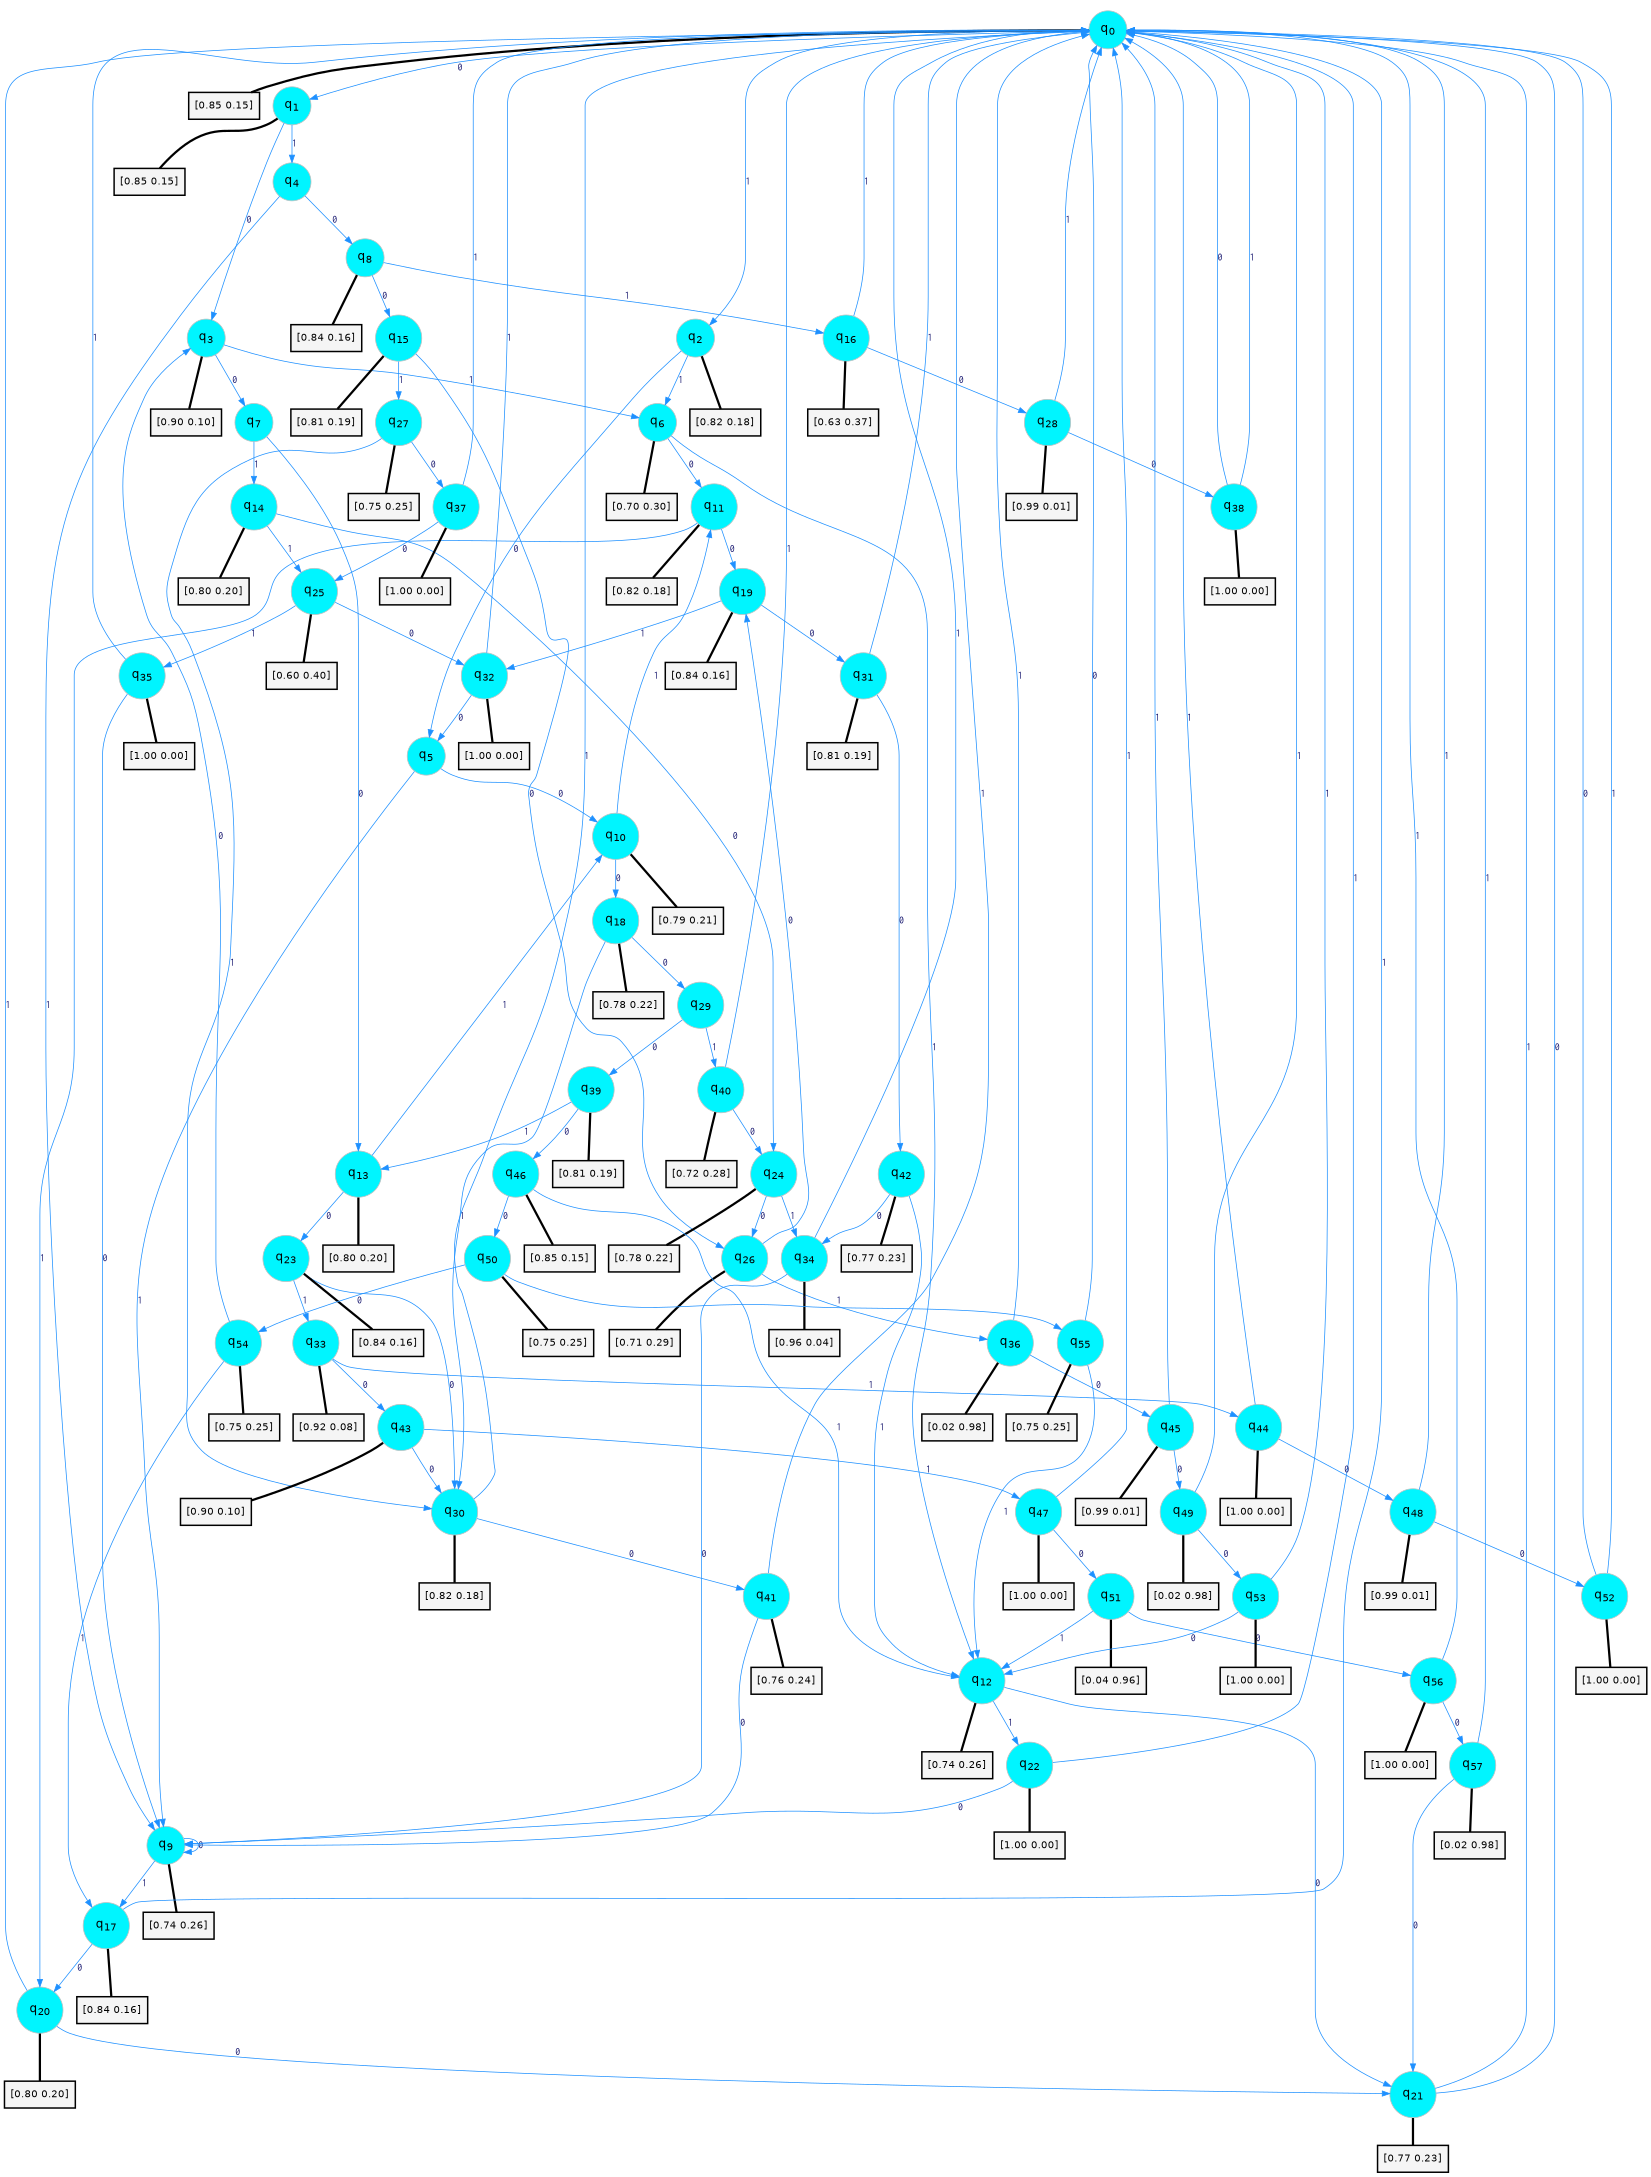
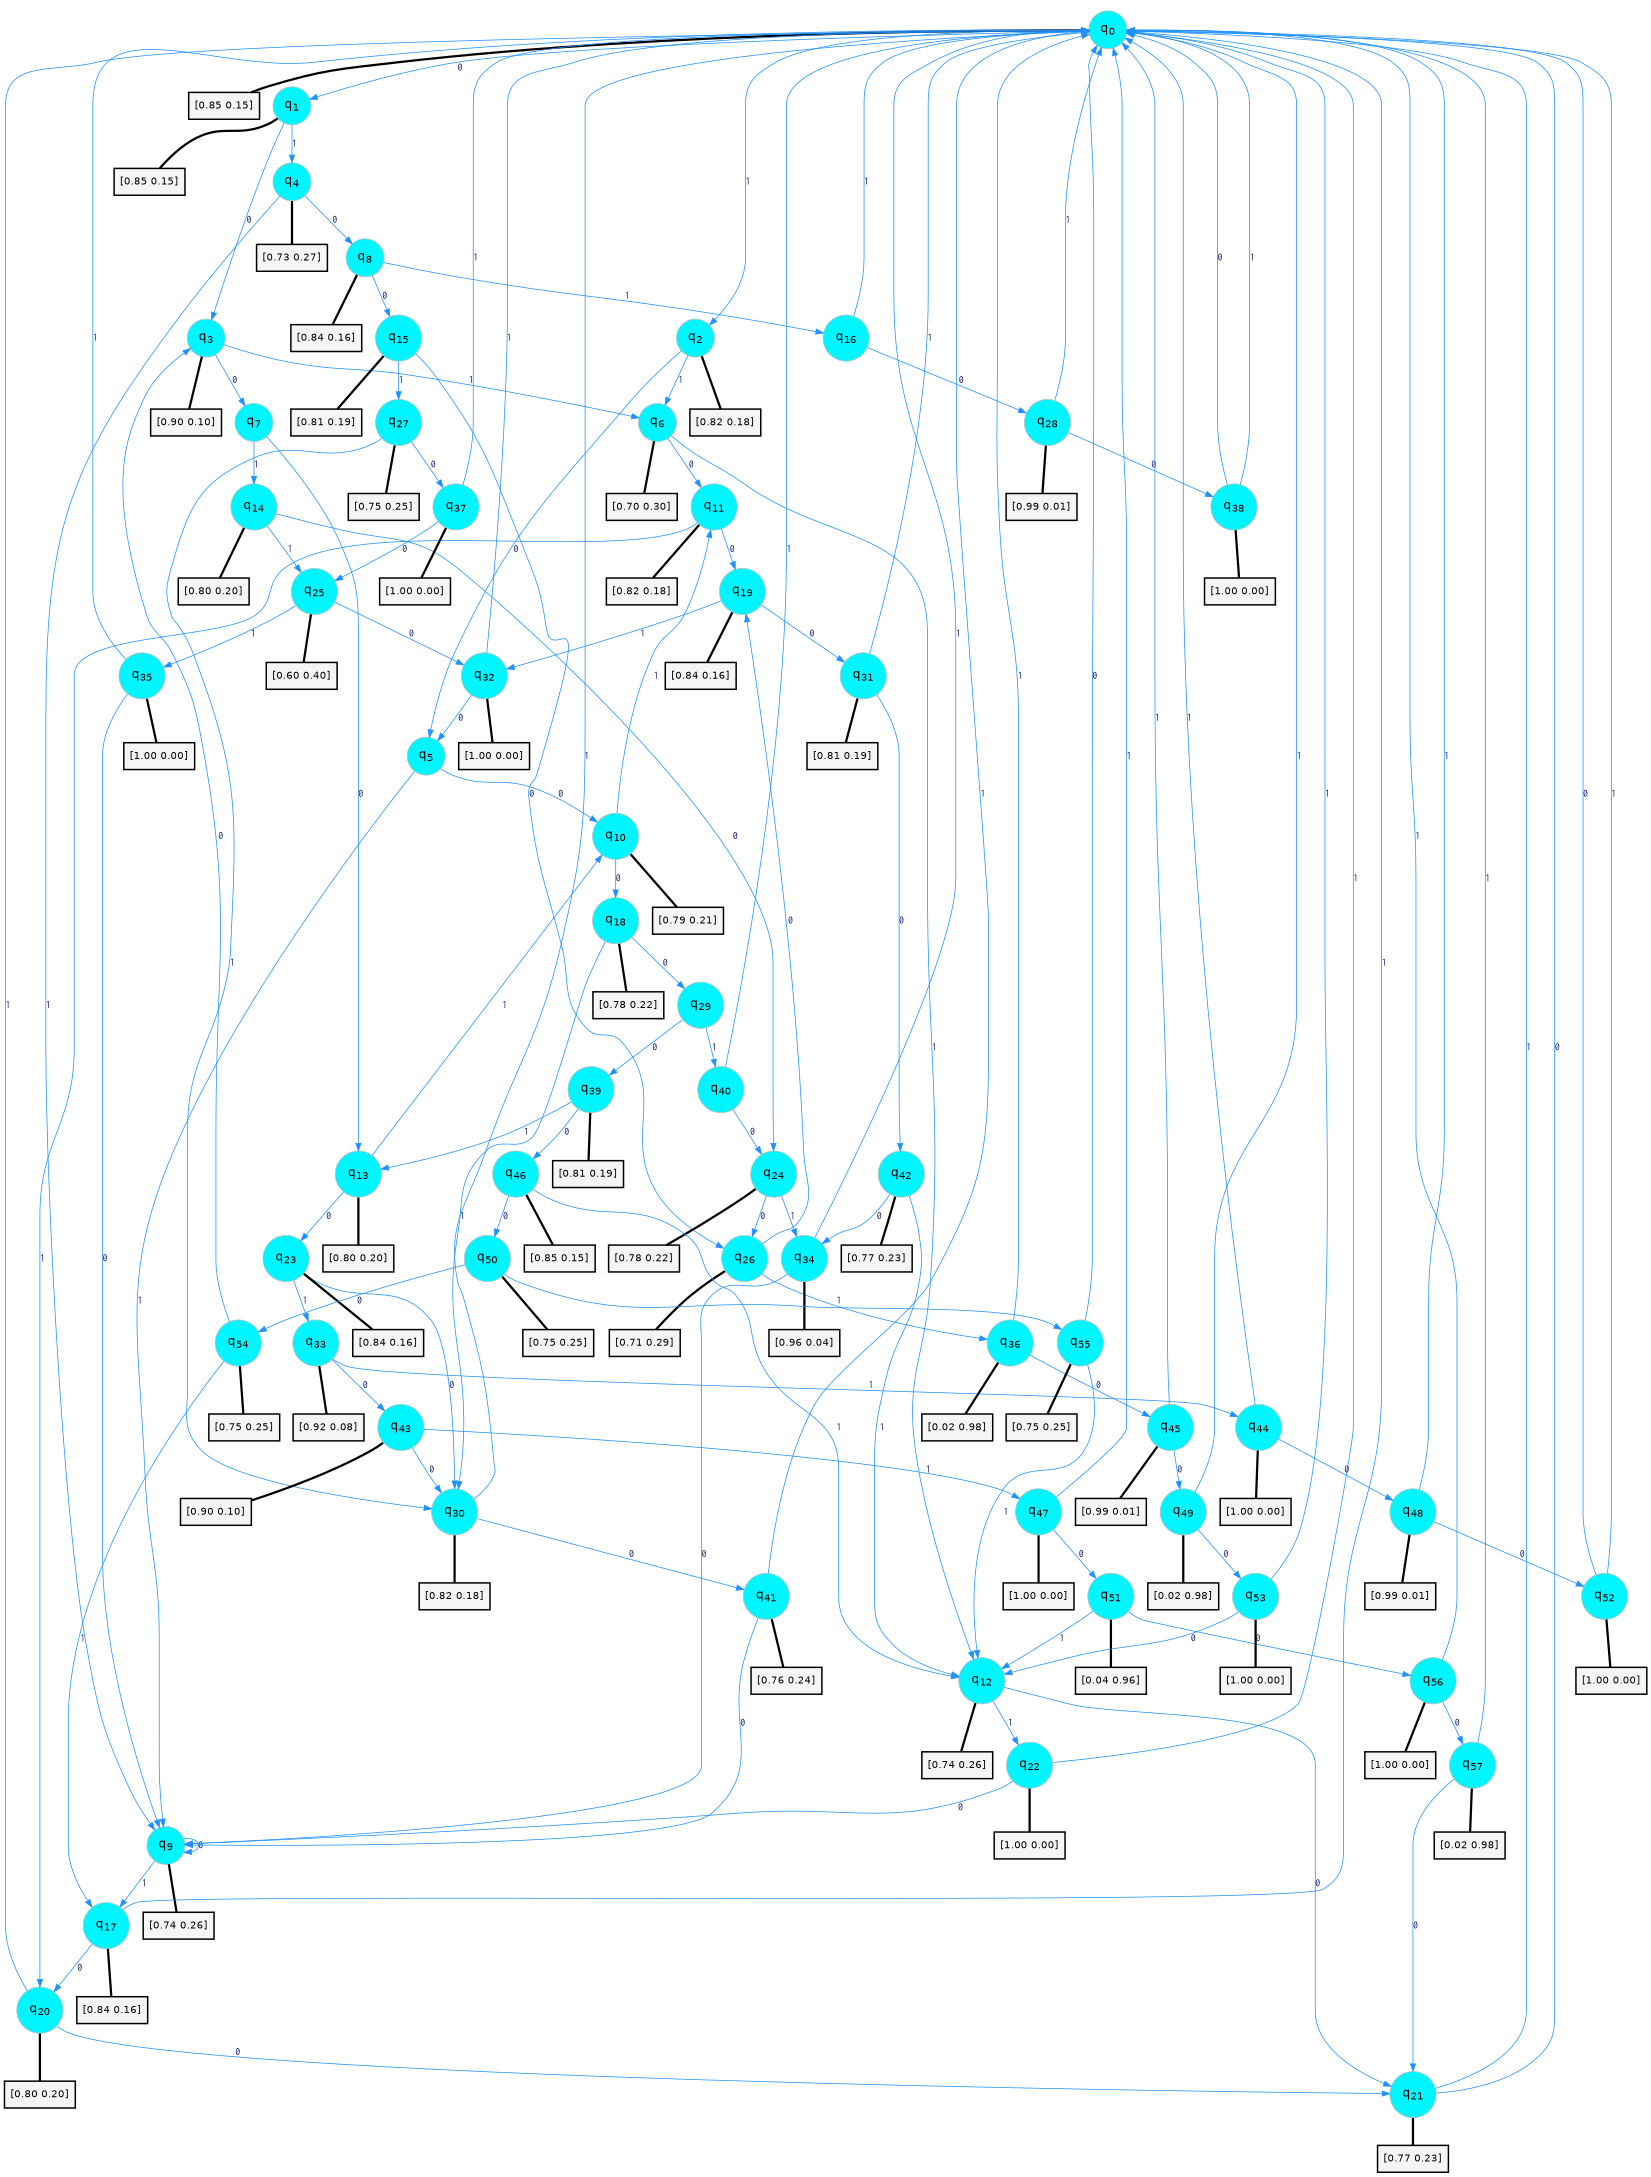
node "[0.73 0.27]": added
node "[0.63 0.37]": removed
node "[0.72 0.28]": removed
